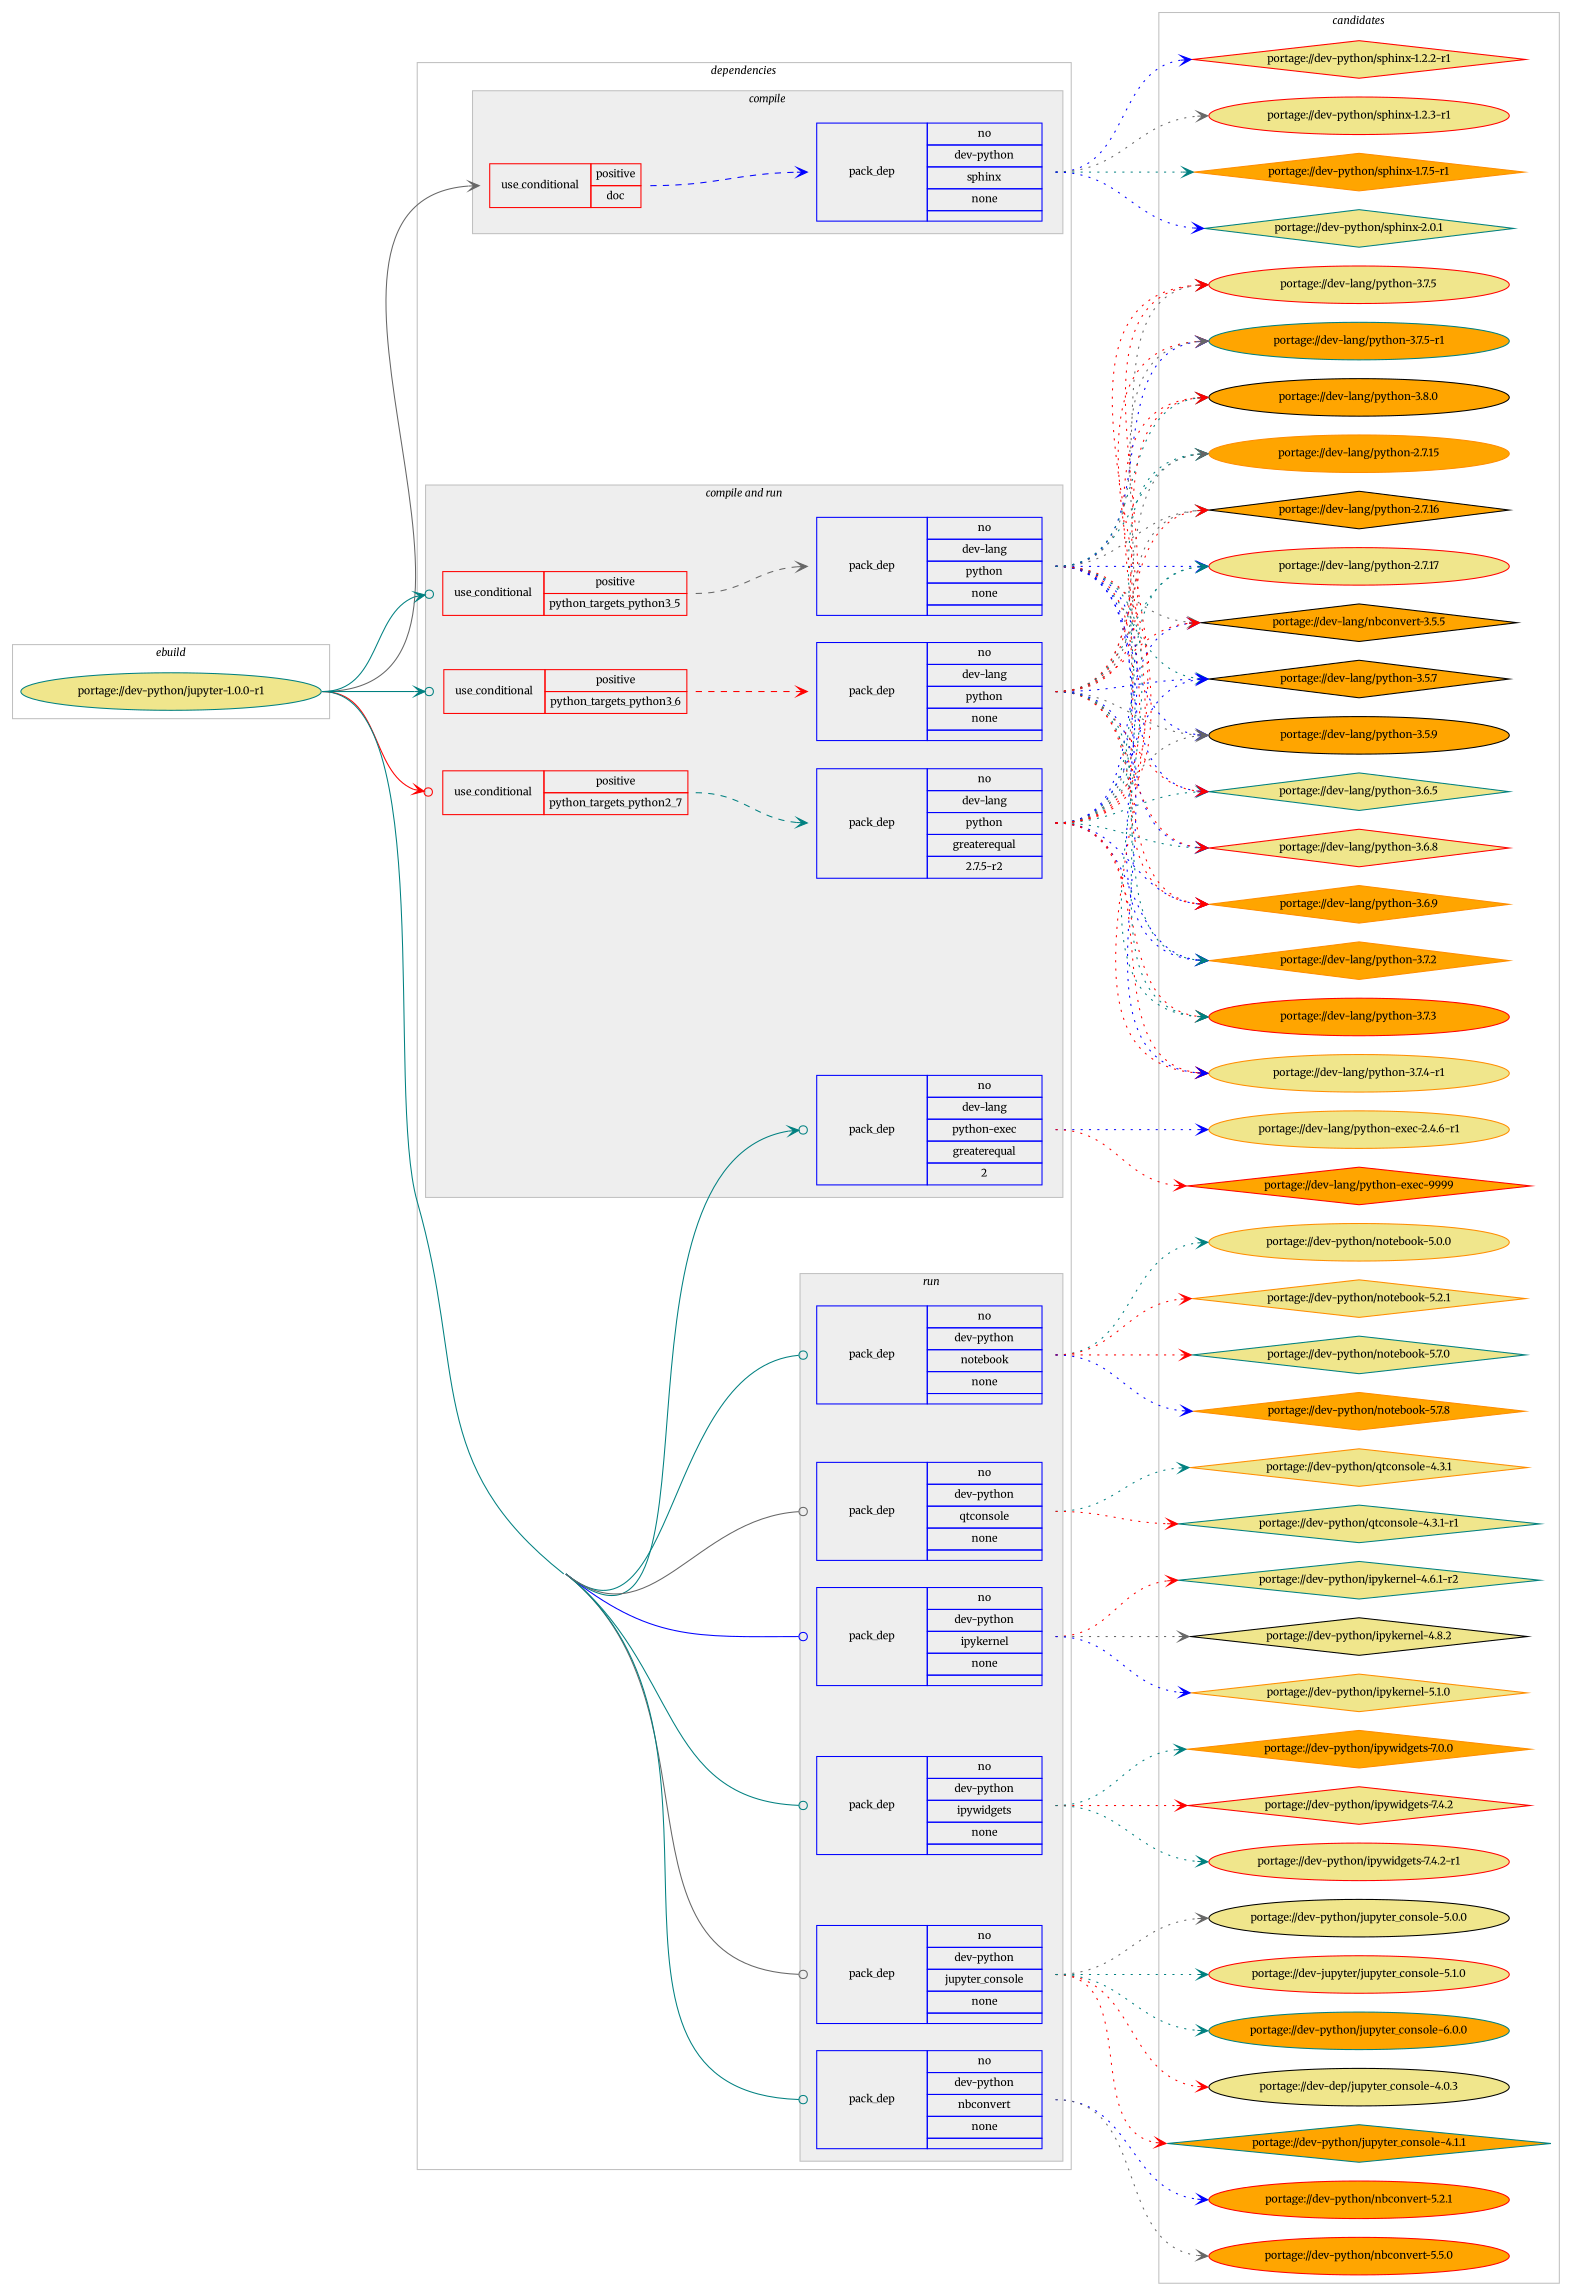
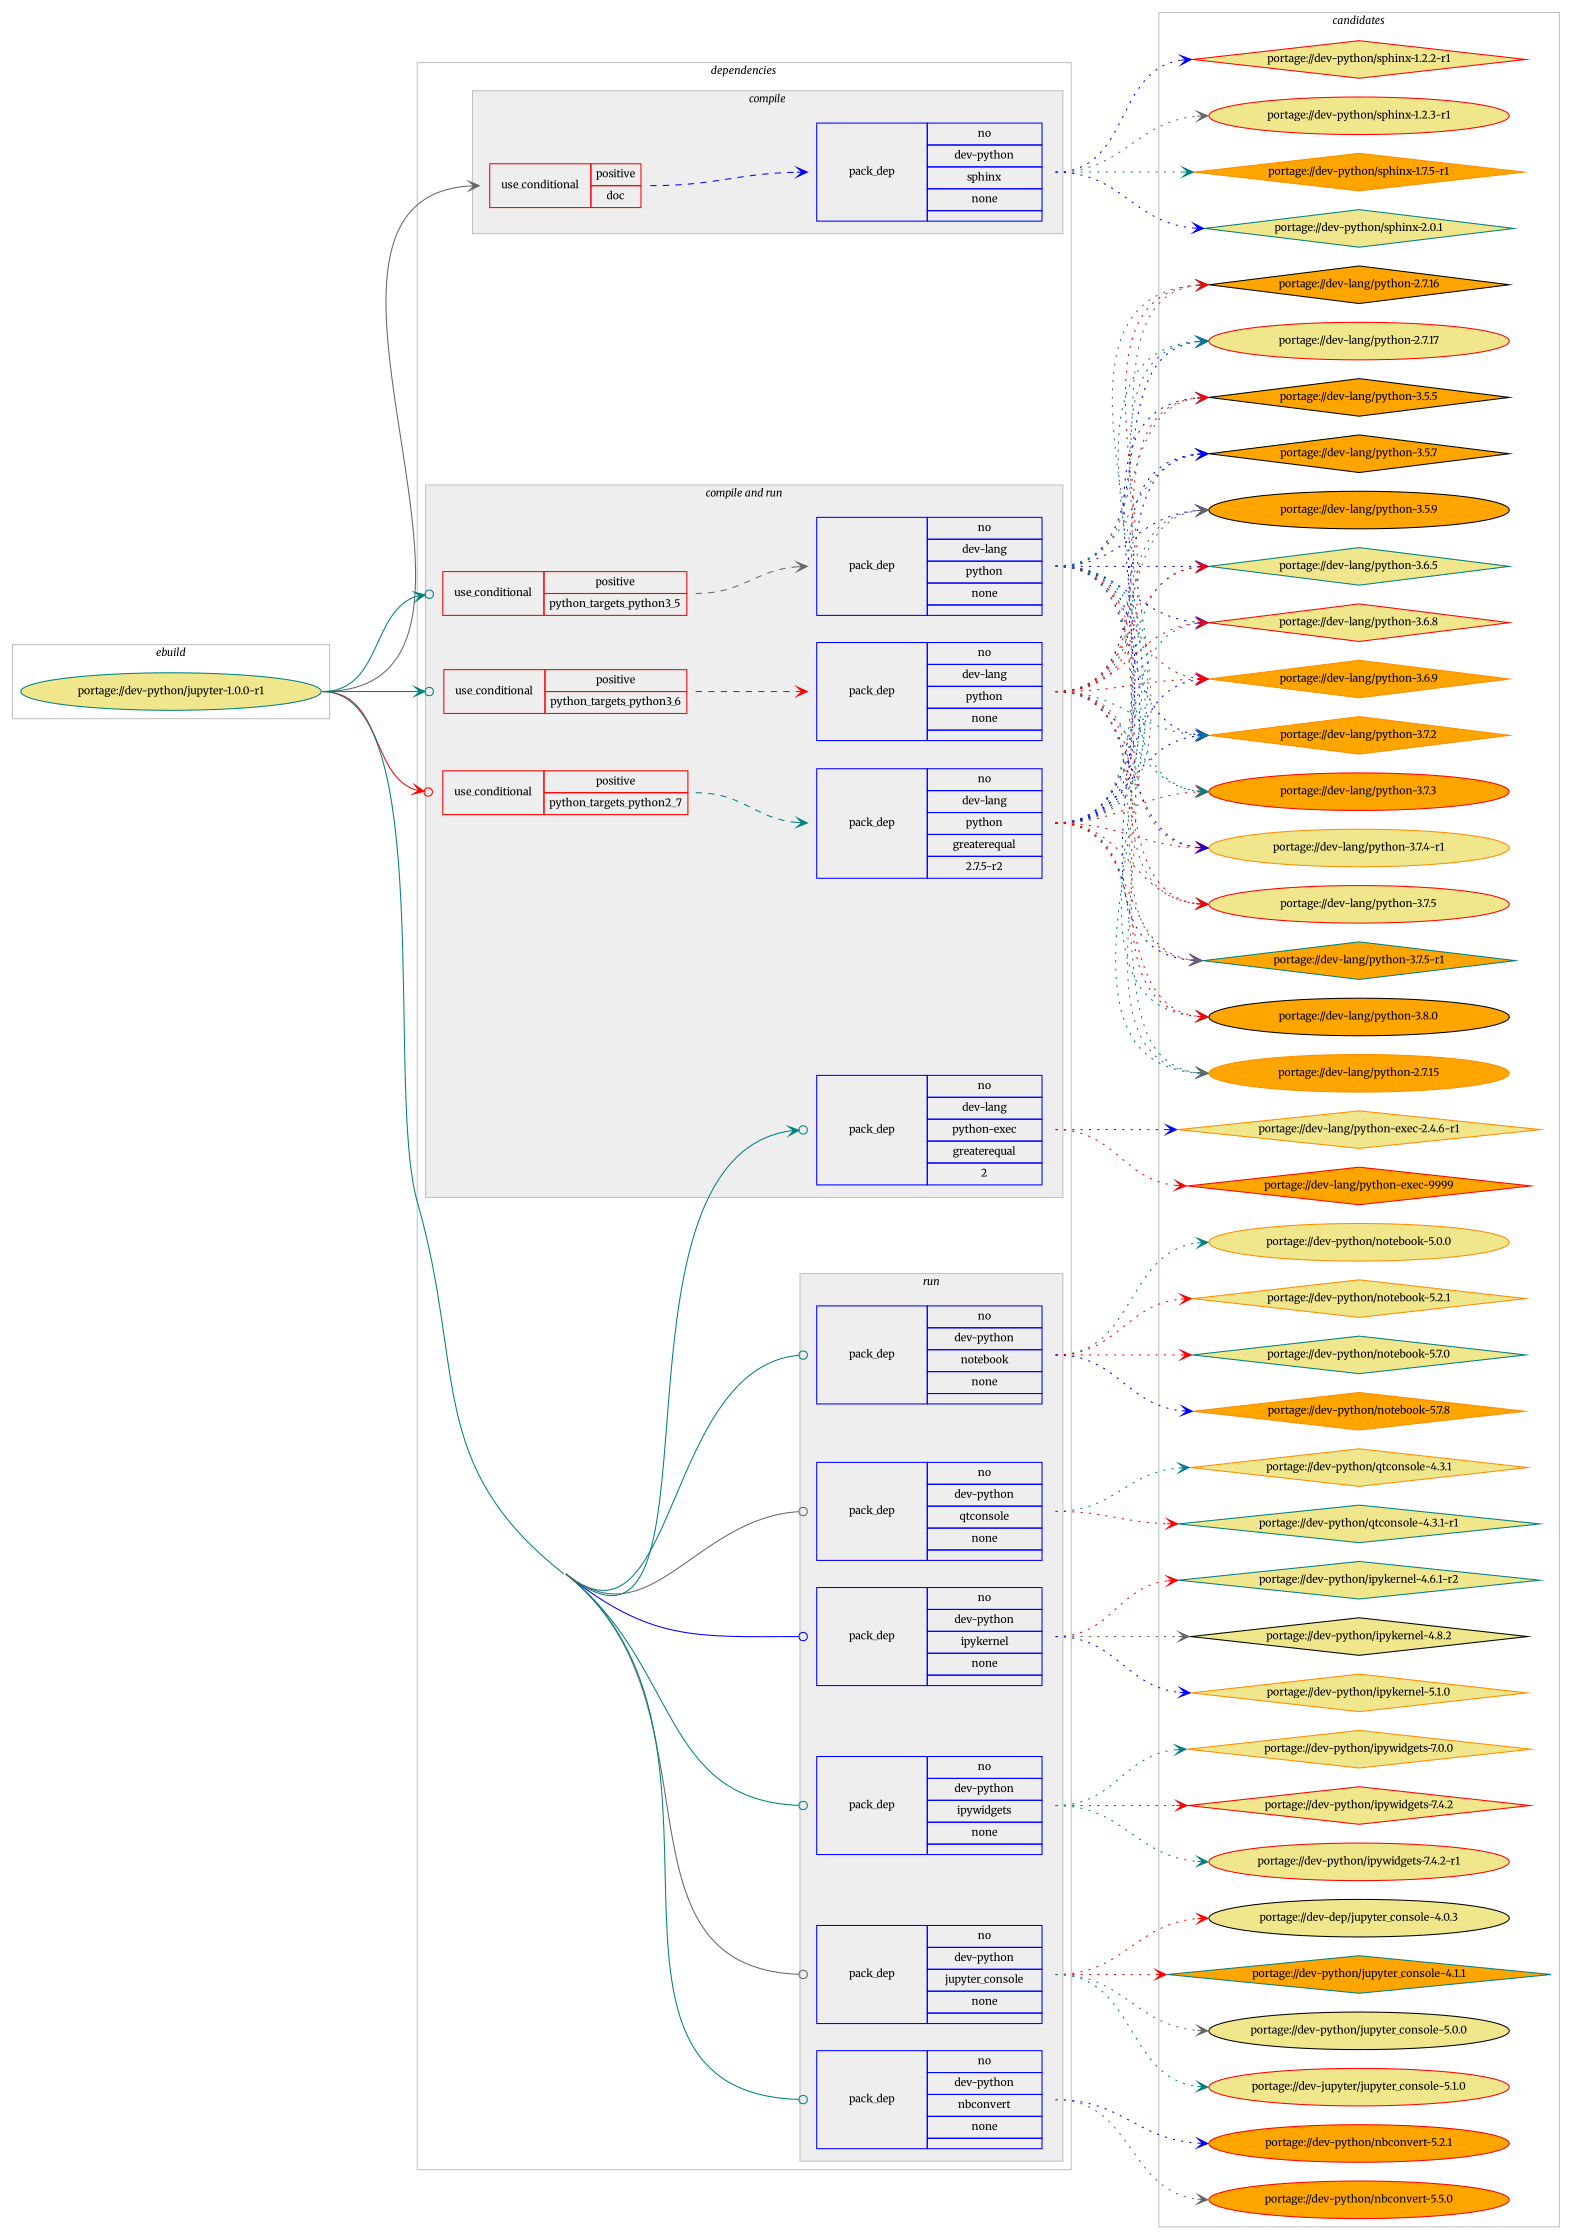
node "portage://dev-lang/python-3.7.5-r1": shape ellipse -> diamond
node "portage://dev-lang/nbconvert-3.5.5": label "portage://dev-lang/nbconvert-3.5.5" -> "portage://dev-lang/python-3.5.5"
node "portage://dev-lang/python-exec-2.4.6-r1": shape ellipse -> diamond
node "portage://dev-python/ipywidgets-7.0.0": fillcolor orange -> khaki
node "portage://dev-python/jupyter_console-6.0.0": removed
